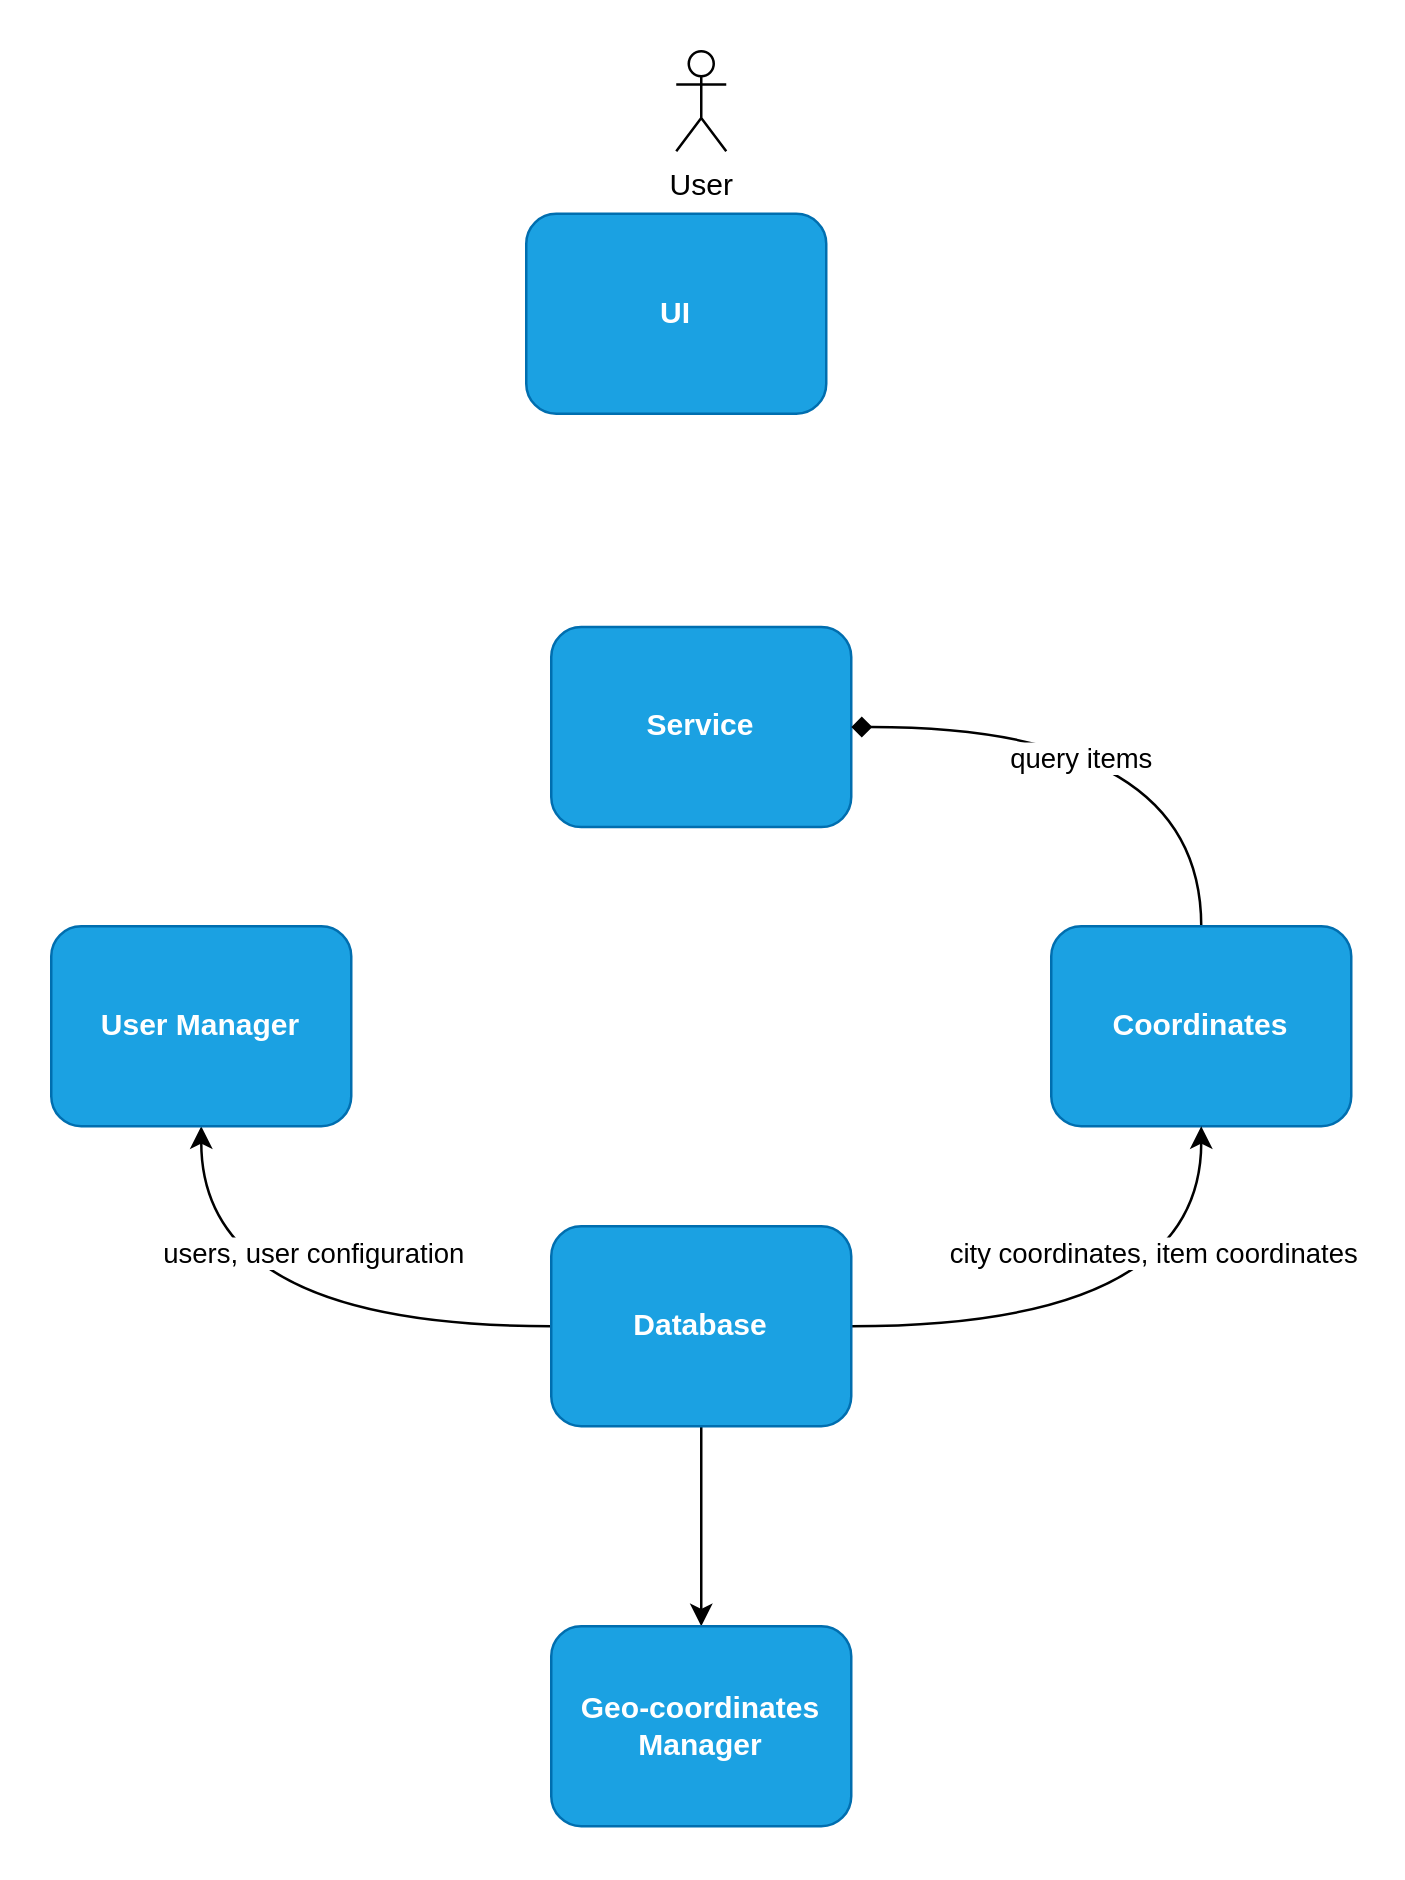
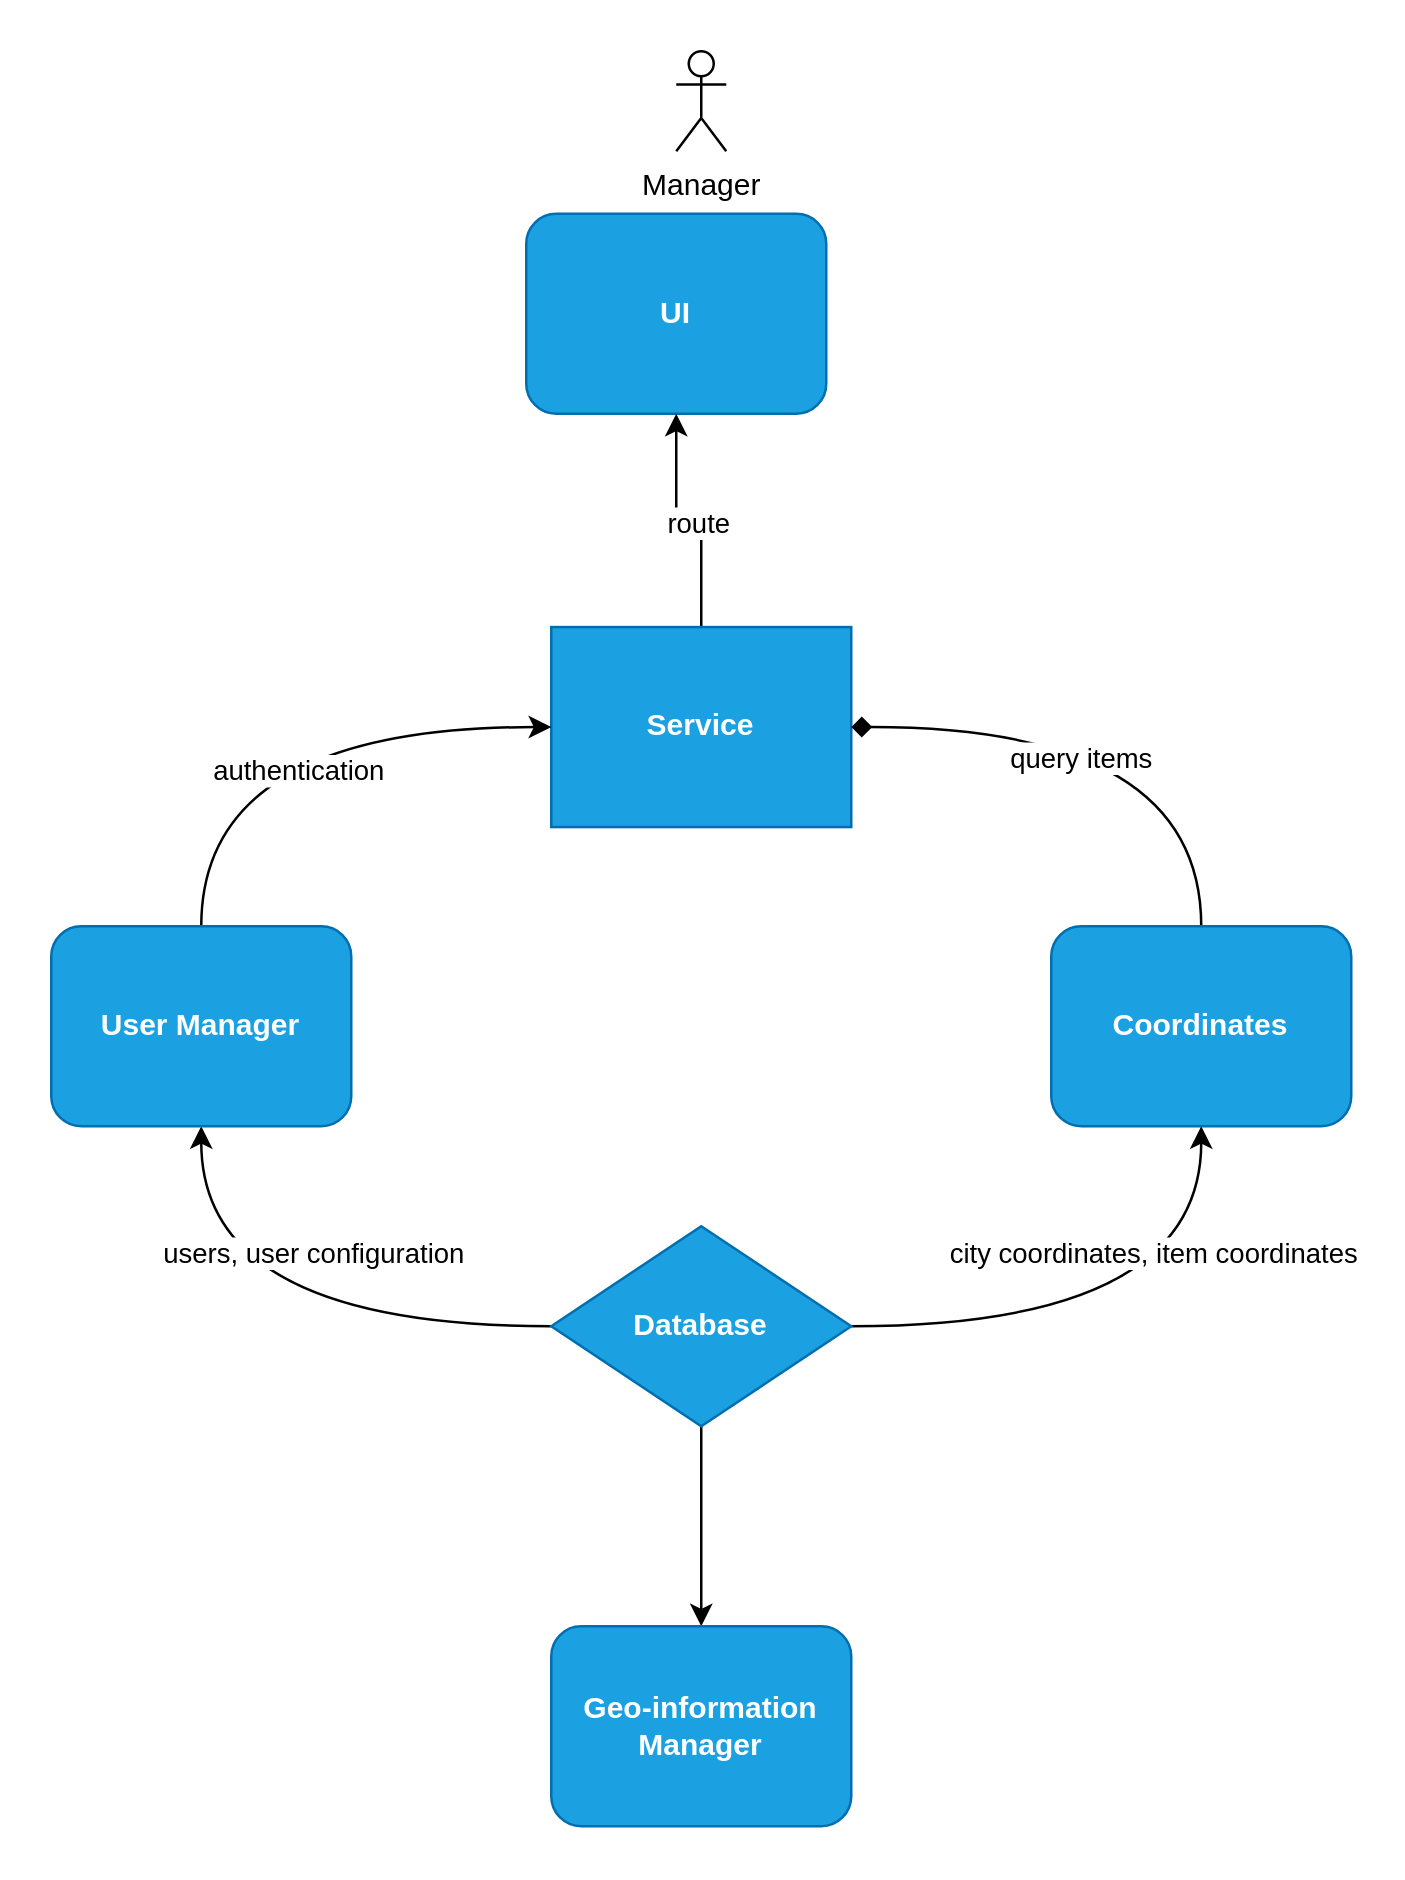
node "User": label "User" -> "Manager"
edge "Service" -> "UI": added, label "route"
node "Service": shape rounded rectangle -> rectangle
edge "User Manager" -> "Service": added, label "authentication"
node "Database": shape rounded rectangle -> diamond
node "Geo-coordinates Manager": label "Geo-coordinates Manager" -> "Geo-information Manager"
